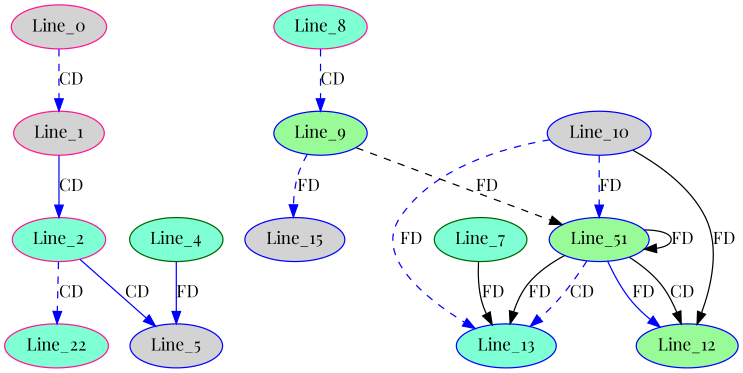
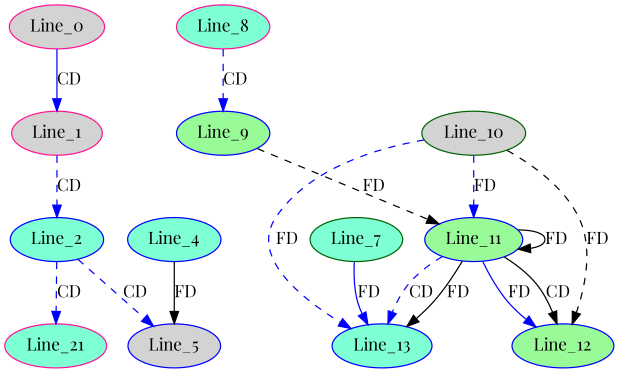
edge "Line_0" -> "Line_1": style dashed -> solid
node "Line_10": color blue -> darkgreen
edge "Line_1" -> "Line_2": style solid -> dashed
edge "Line_10" -> "Line_12": style solid -> dashed
node "Line_2": color deeppink -> blue
node "Line_4": color darkgreen -> blue
node "Line_15": removed
node "Line_51": label "Line_51" -> "Line_11"
edge "Line_4" -> "Line_5": color blue -> black
edge "Line_7" -> "Line_13": color black -> blue
edge "Line_2" -> "Line_5": style solid -> dashed
node "Line_22": label "Line_22" -> "Line_21"
